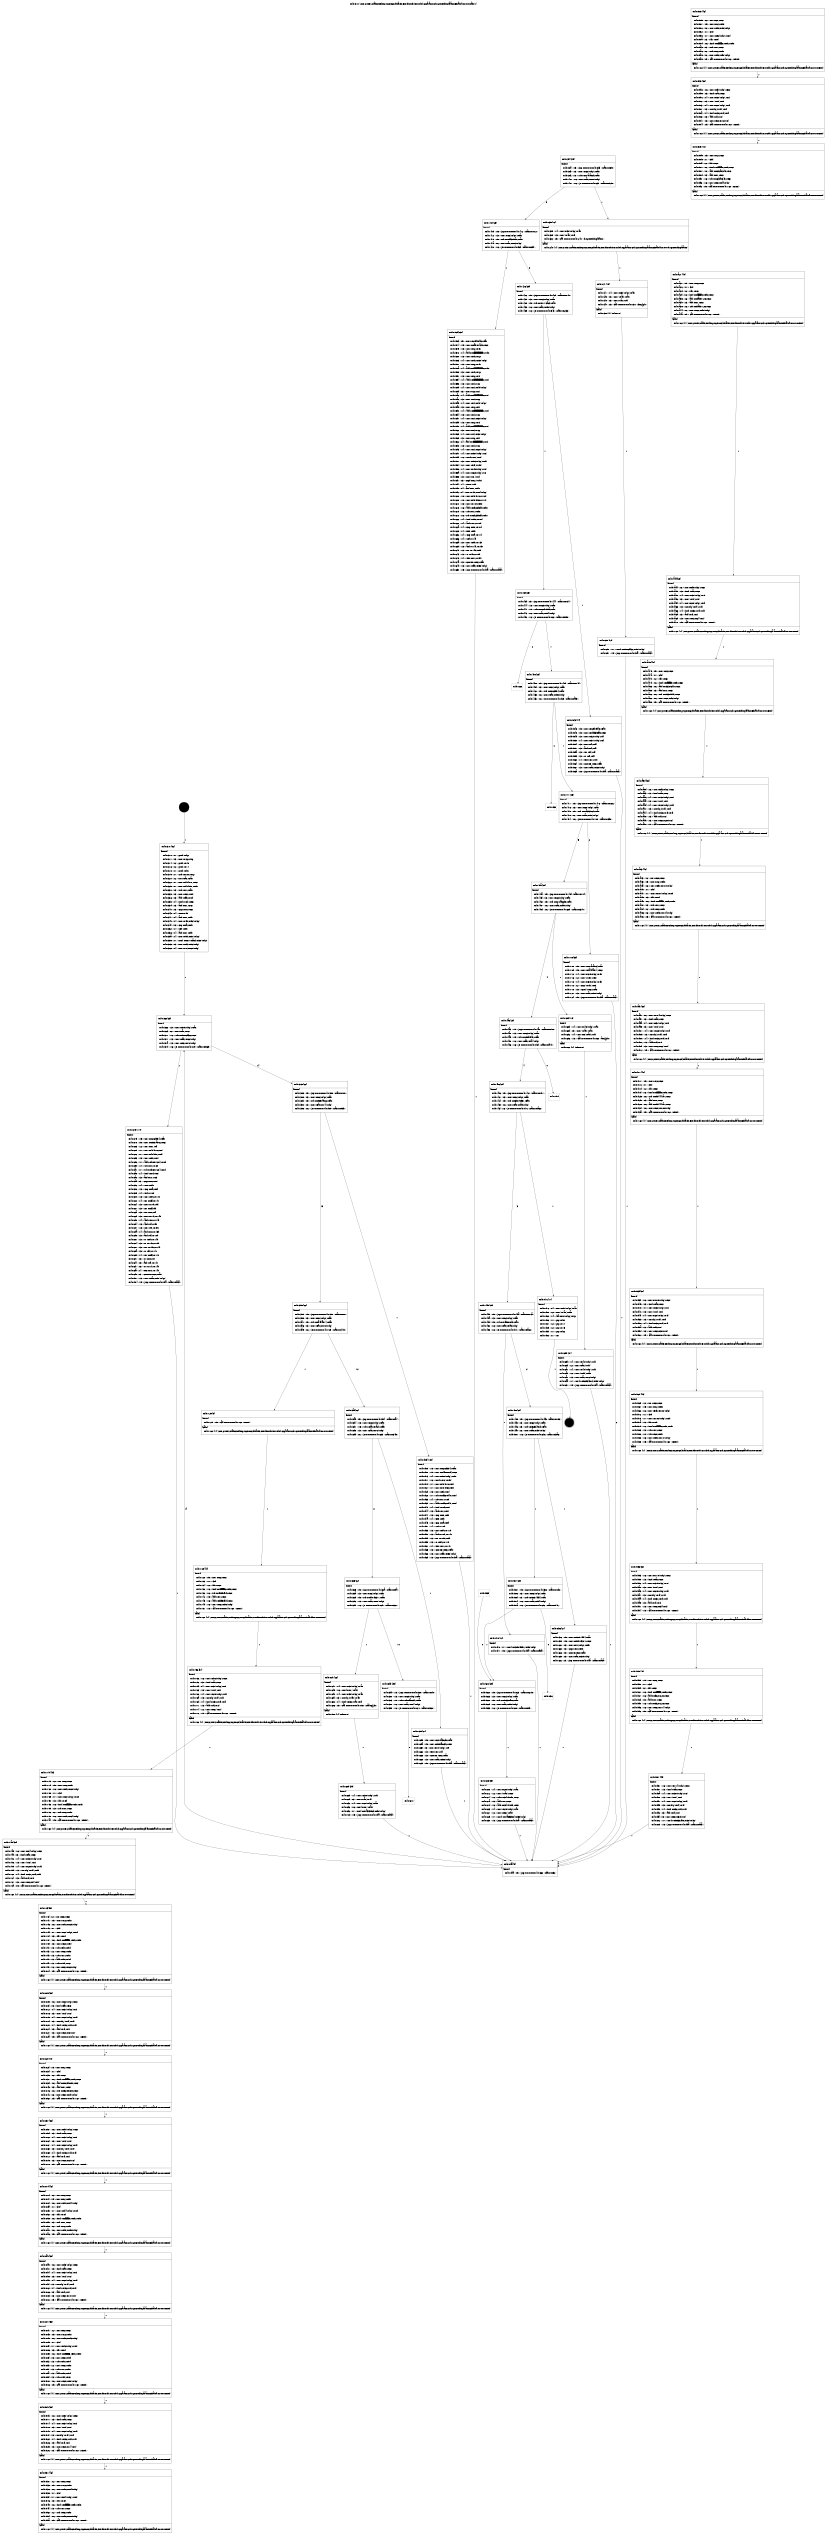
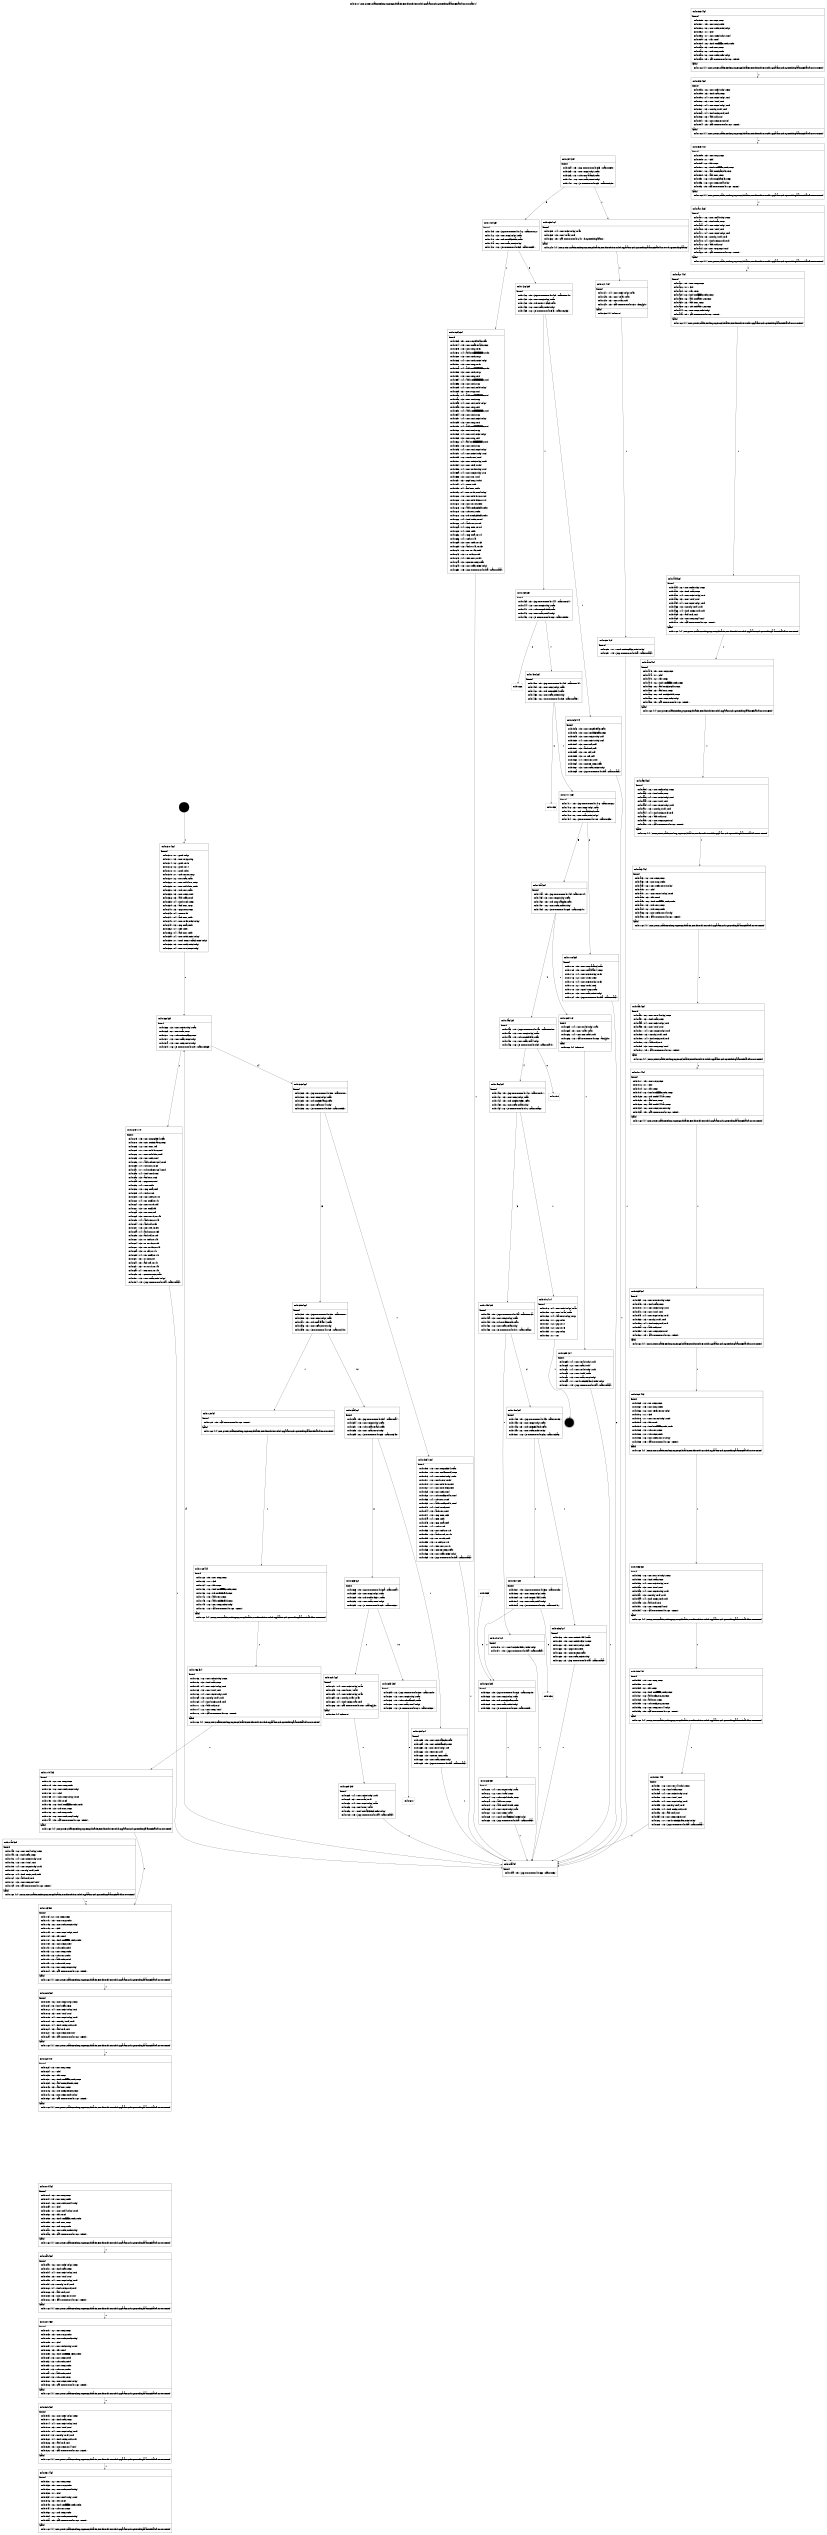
node "0x401a01 [38]": added
edge "0x40177b [46]" -> "0x4017a9 [38]": now "0x40177b [46]" -> "0x4017cf [58]"
node "0x401857 [38]": removed
